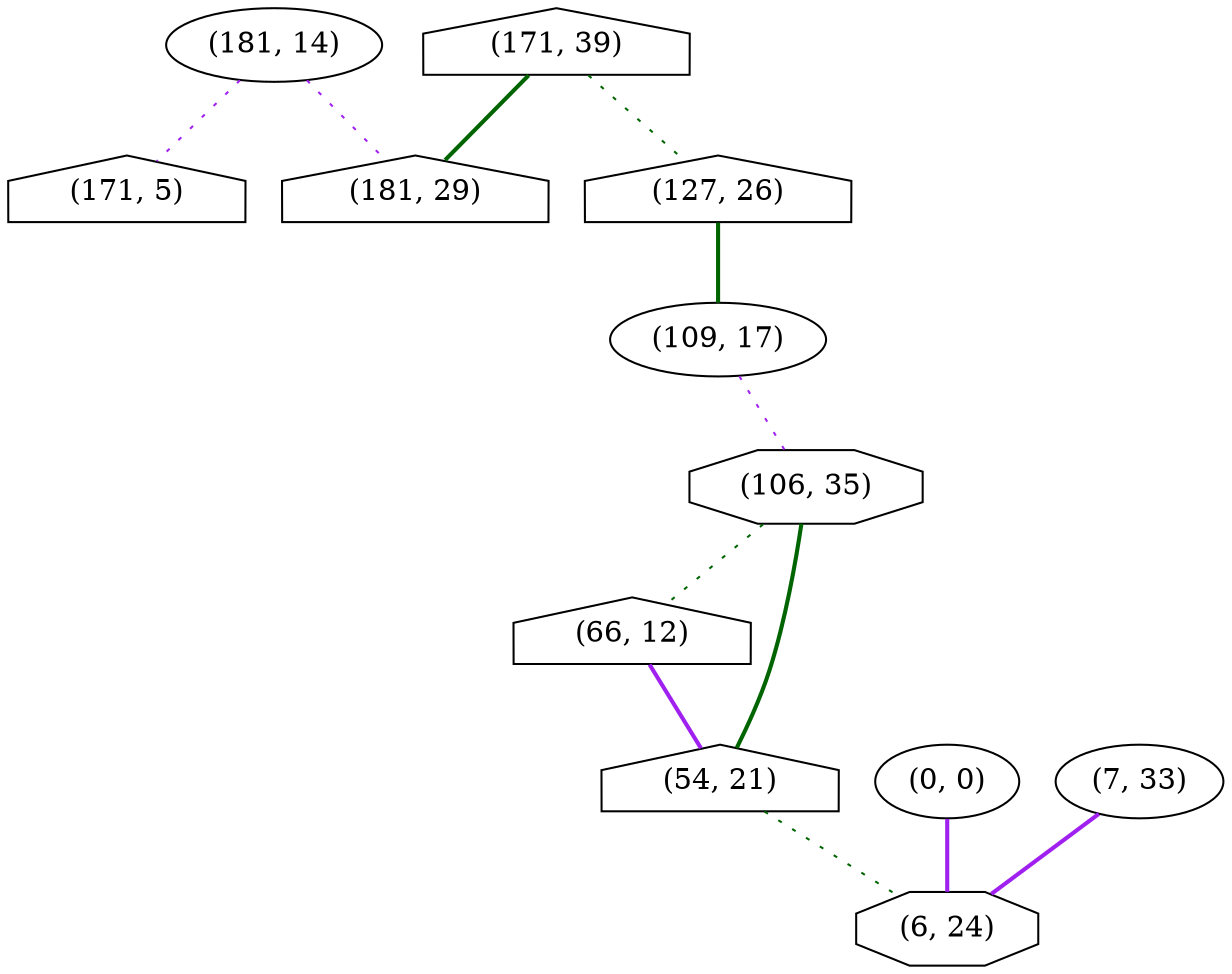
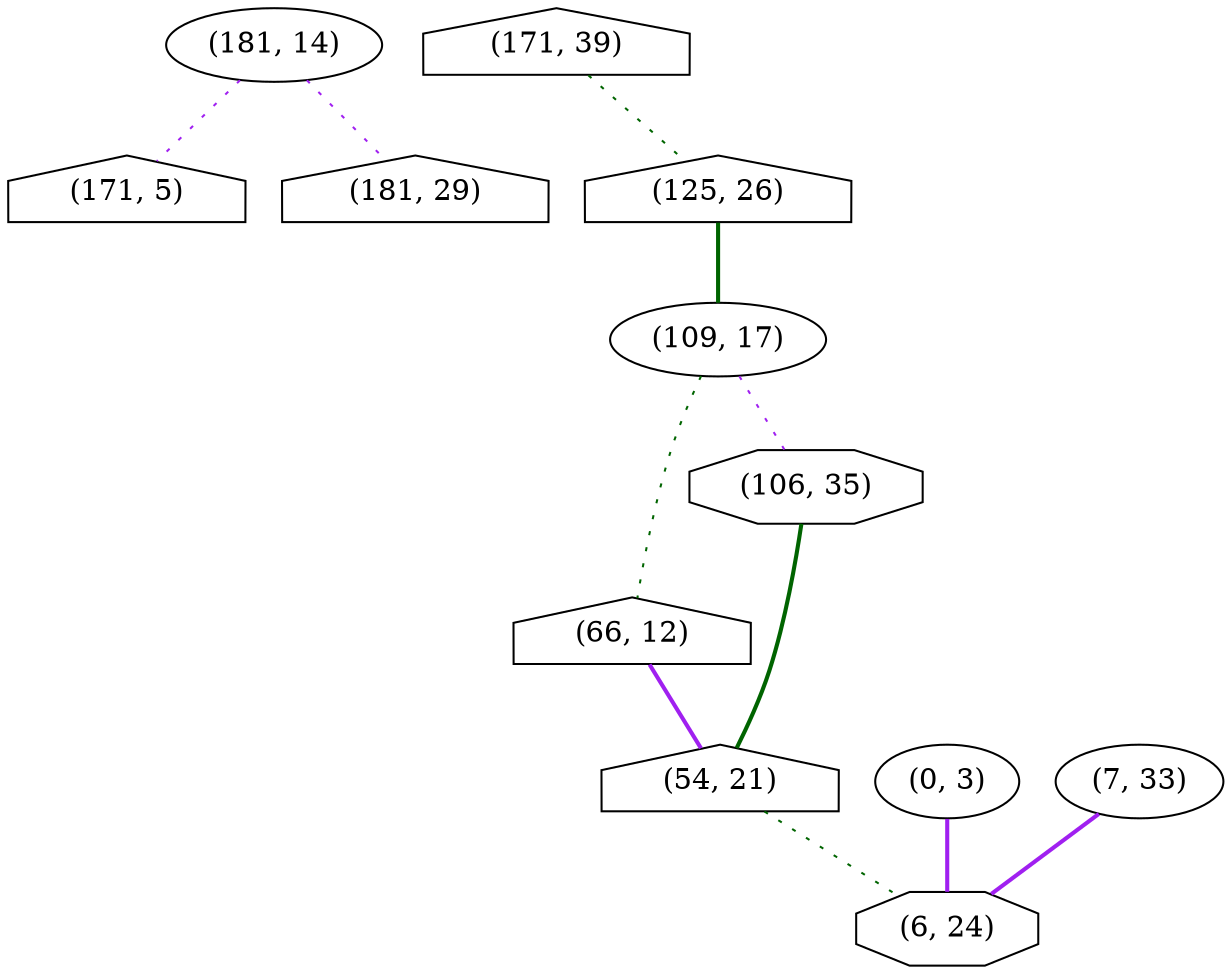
edge "(171, 39)" -- "(181, 29)": removed
node "(127, 26)": label "(127, 26)" -> "(125, 26)"
edge "(106, 35)" -- "(66, 12)": now "(109, 17)" -- "(66, 12)"
node "(0, 0)": label "(0, 0)" -> "(0, 3)"
